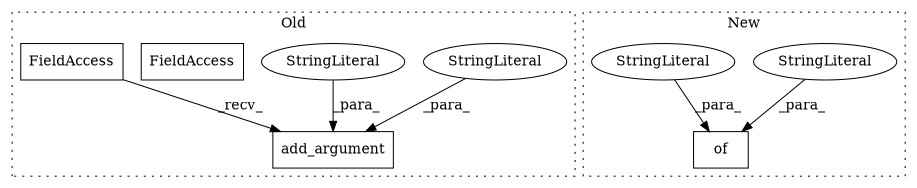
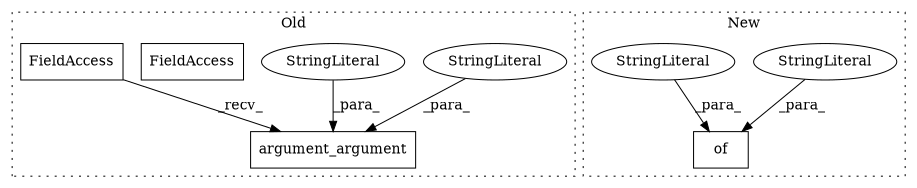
node "add_argument": label "add_argument" -> "argument_argument"
